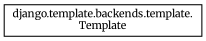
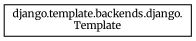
node "django.template.backends.template. Template": label "django.template.backends.template. Template" -> "django.template.backends.django. Template"
